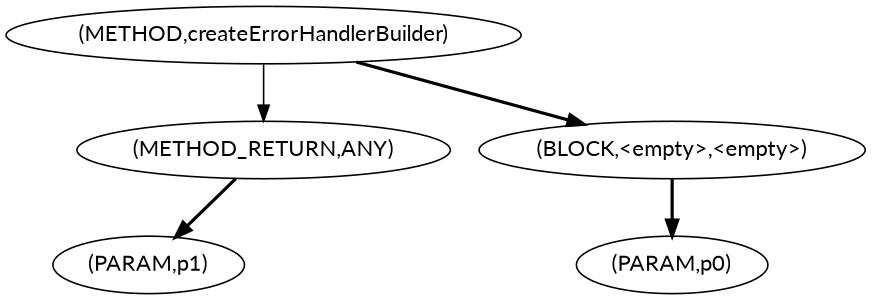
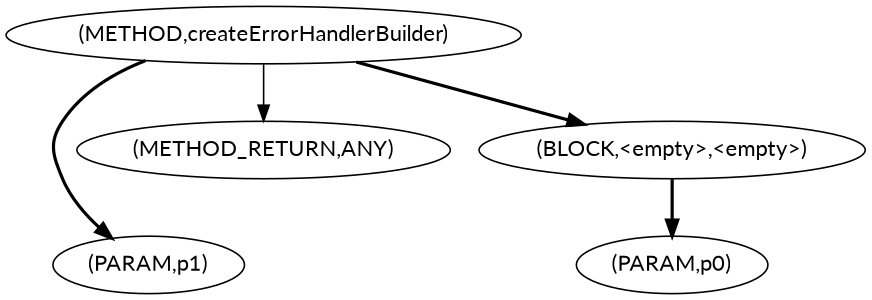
edge "(METHOD_RETURN,ANY)" -> "(PARAM,p1)": now "(METHOD,createErrorHandlerBuilder)" -> "(PARAM,p1)"
